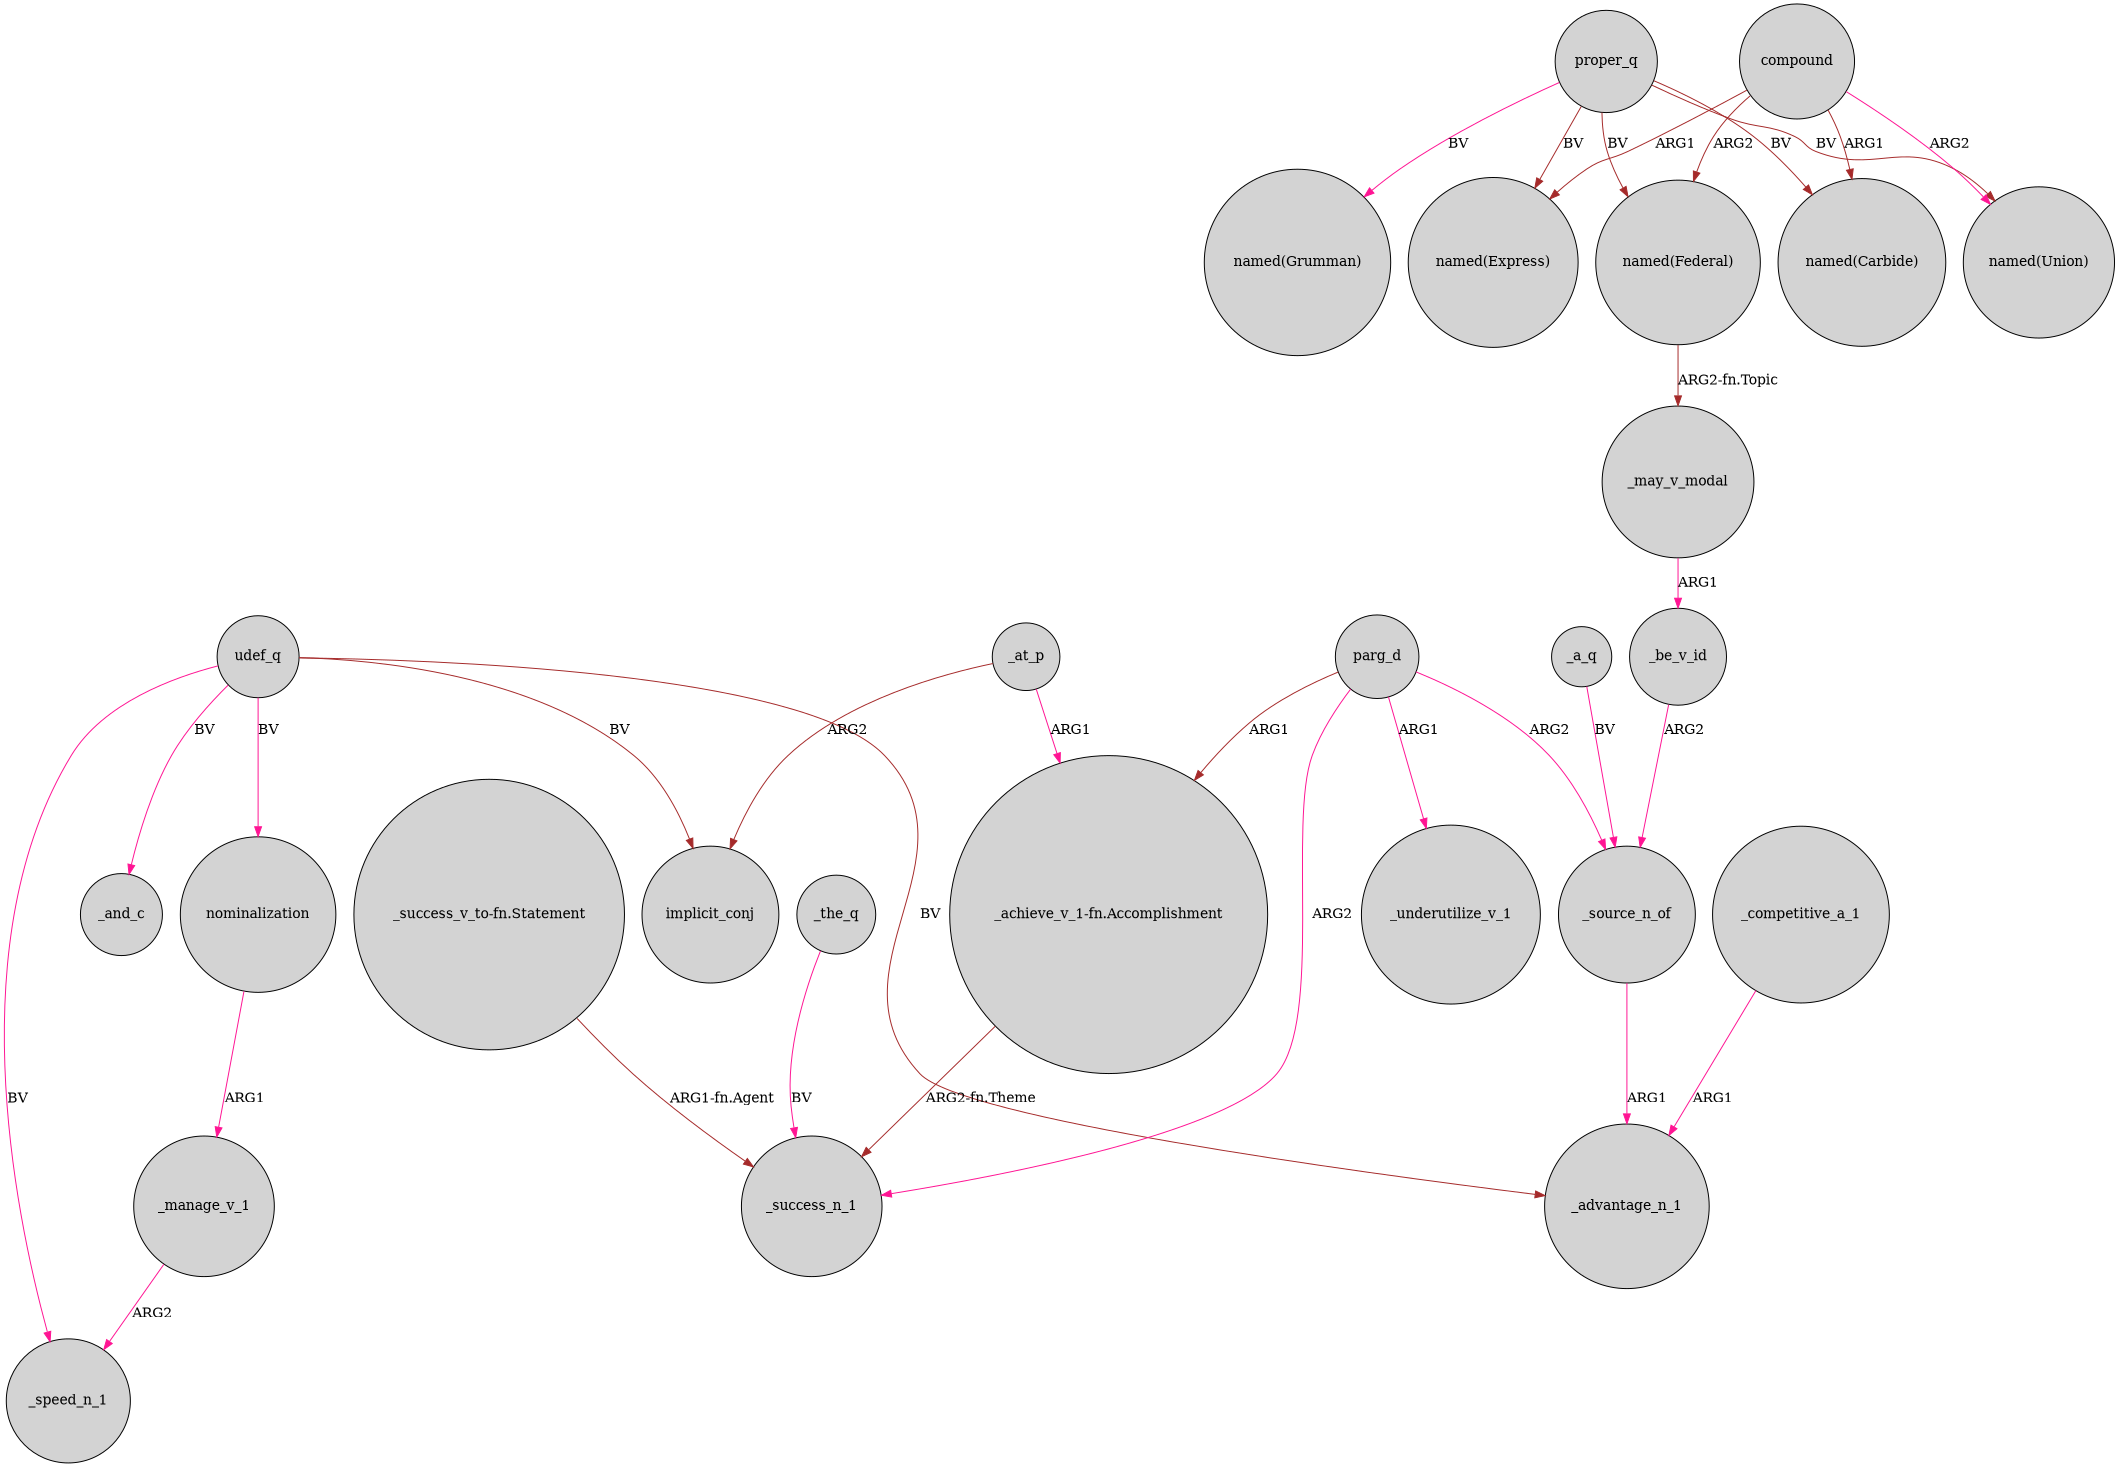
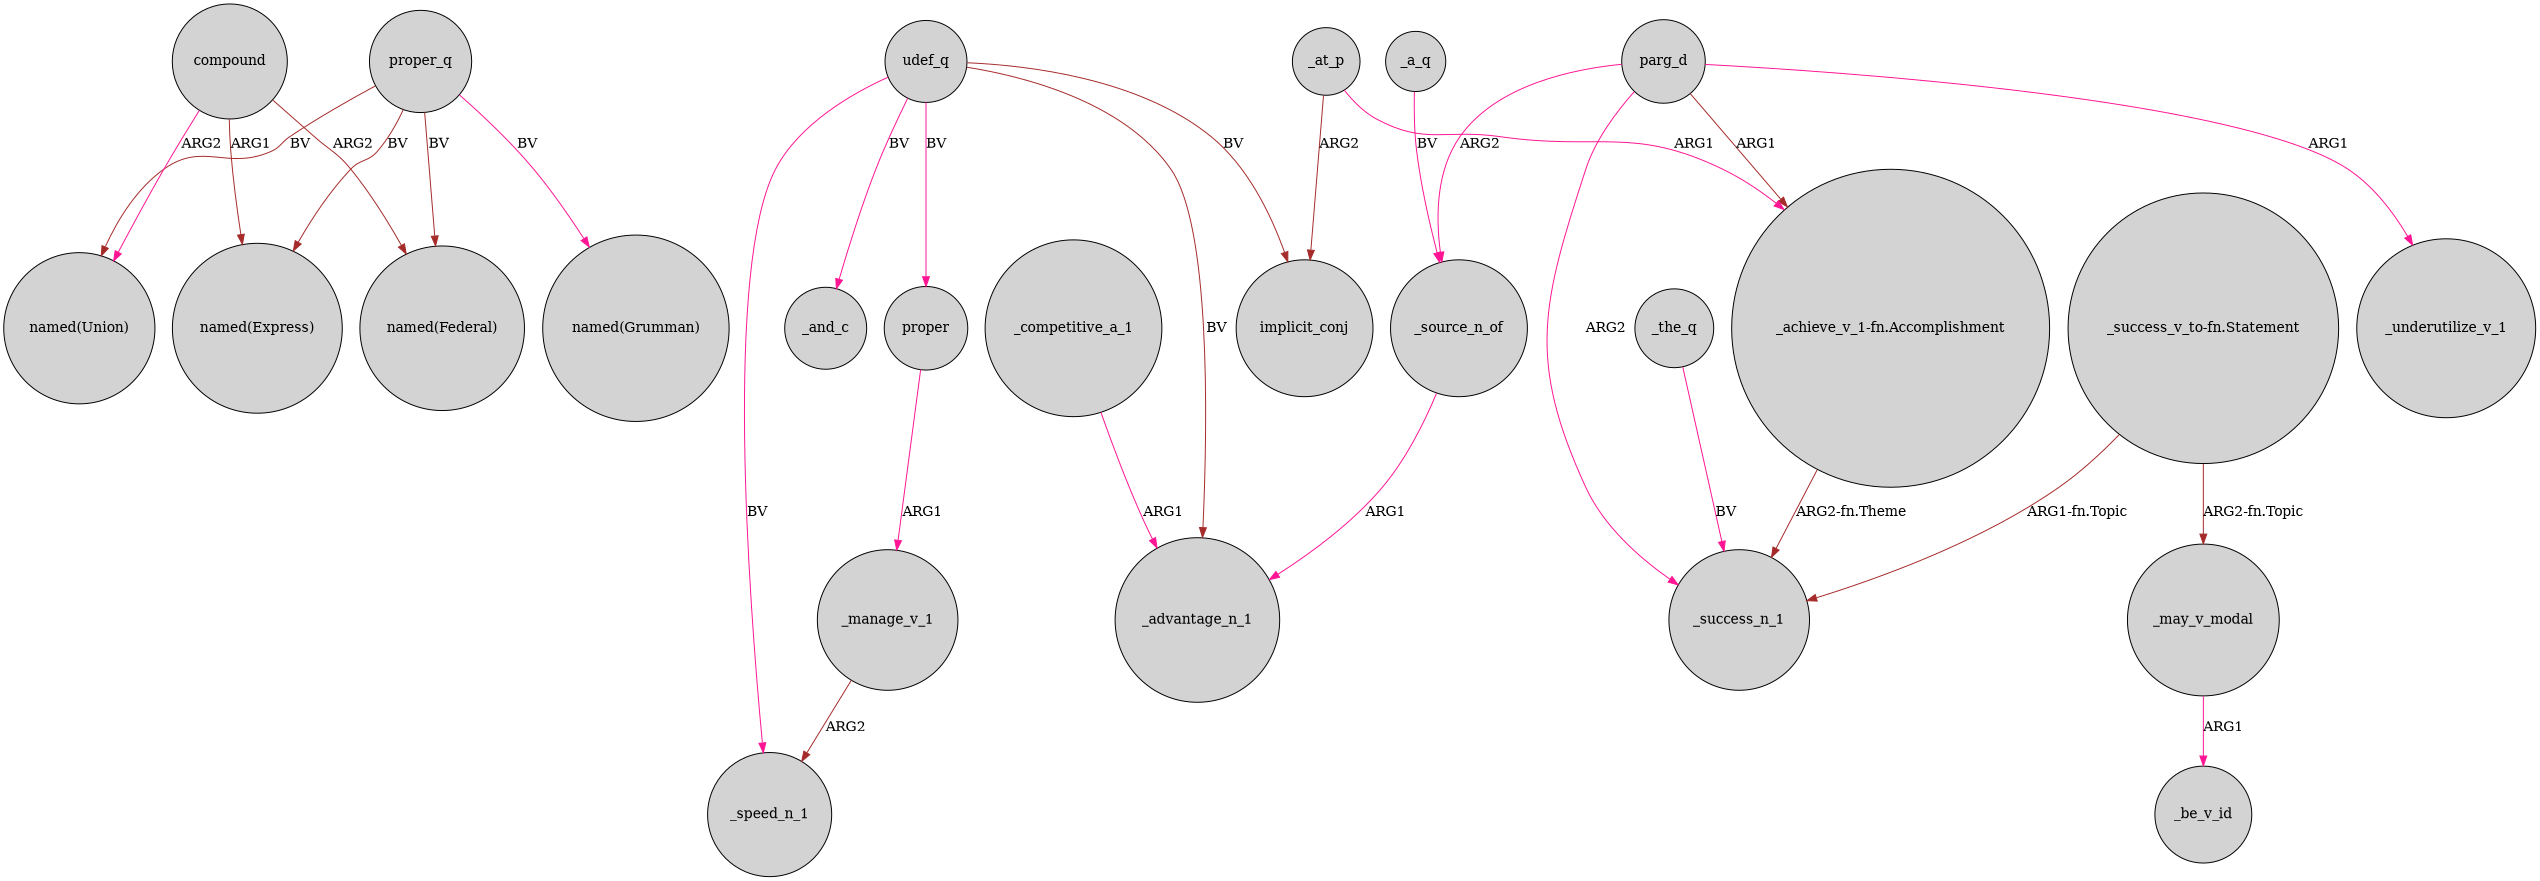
node "named(Carbide)": removed
edge "named(Federal)" -> "_may_v_modal": now "_success_v_to-fn.Statement" -> "_may_v_modal"
edge "_be_v_id" -> "_source_n_of": removed, label "ARG2"
node "nominalization": label "nominalization" -> "proper"
edge "_success_v_to-fn.Statement" -> "_success_n_1": label "ARG1-fn.Agent" -> "ARG1-fn.Topic"
edge "_manage_v_1" -> "_speed_n_1": color deeppink -> brown
